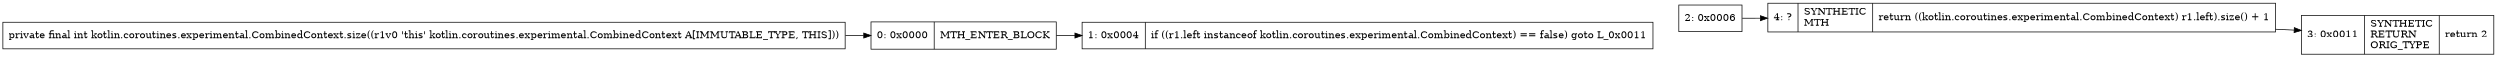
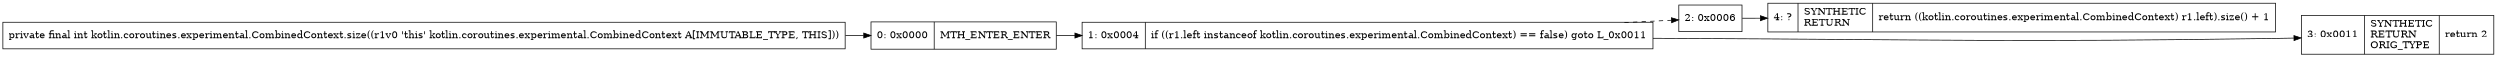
edge "1: 0x0004" -> "2: 0x0006": added
node "4: ?": text "MTH" -> "RETURN"
edge "4: ?" -> "3: 0x0011": now "1: 0x0004" -> "3: 0x0011"
node "0: 0x0000": text "MTH_ENTER_BLOCK" -> "MTH_ENTER_ENTER"
